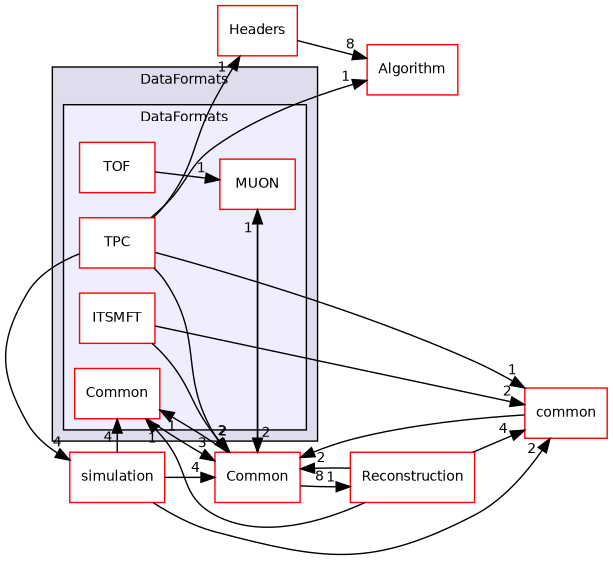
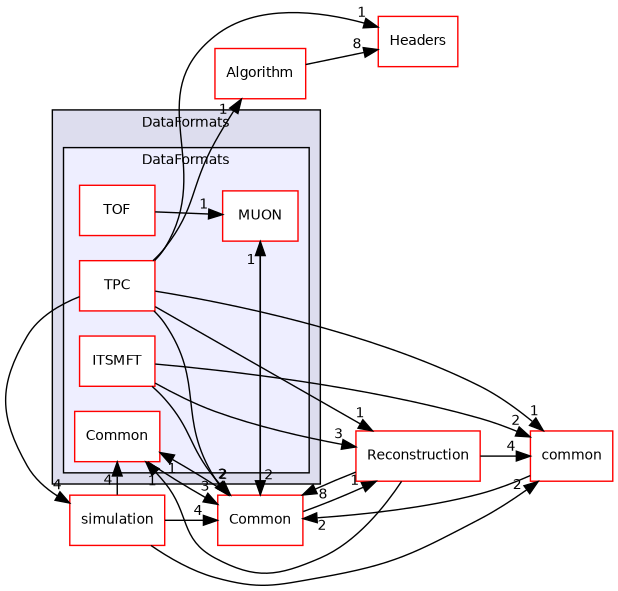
edge "Headers" -> "Algorithm": reversed
edge "TPC" -> "Reconstruction": added
edge "ITSMFT" -> "Reconstruction": added
